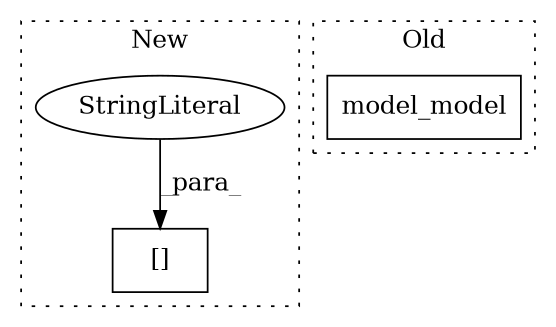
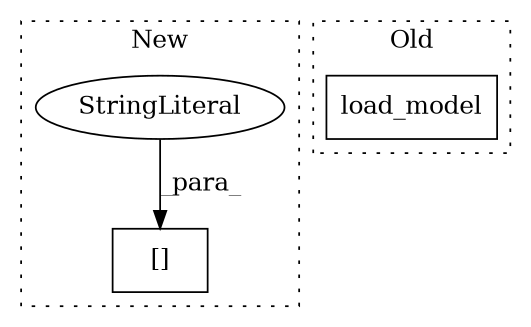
node "model_model": label "model_model" -> "load_model"
